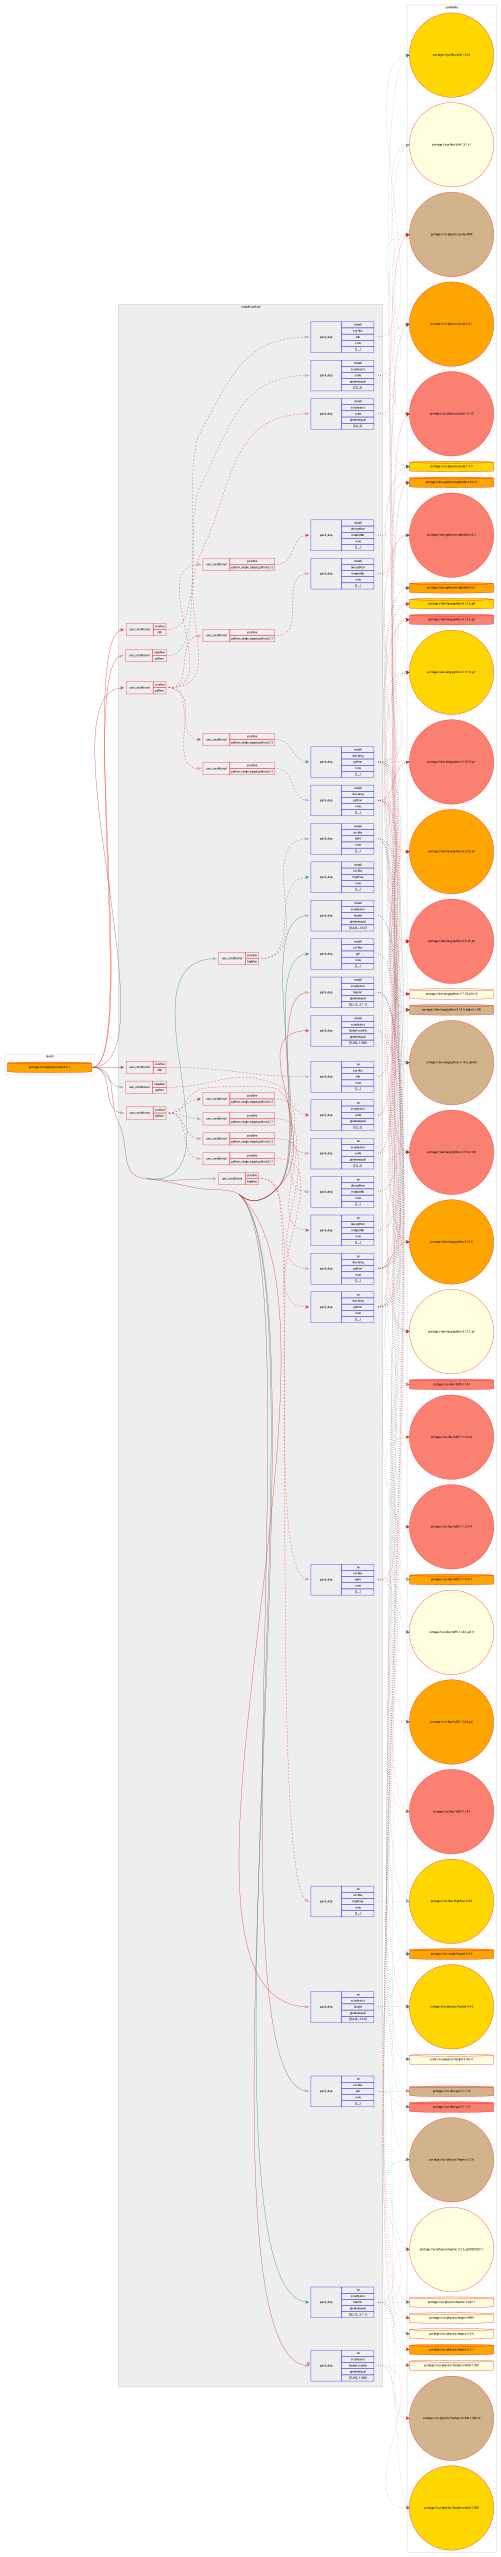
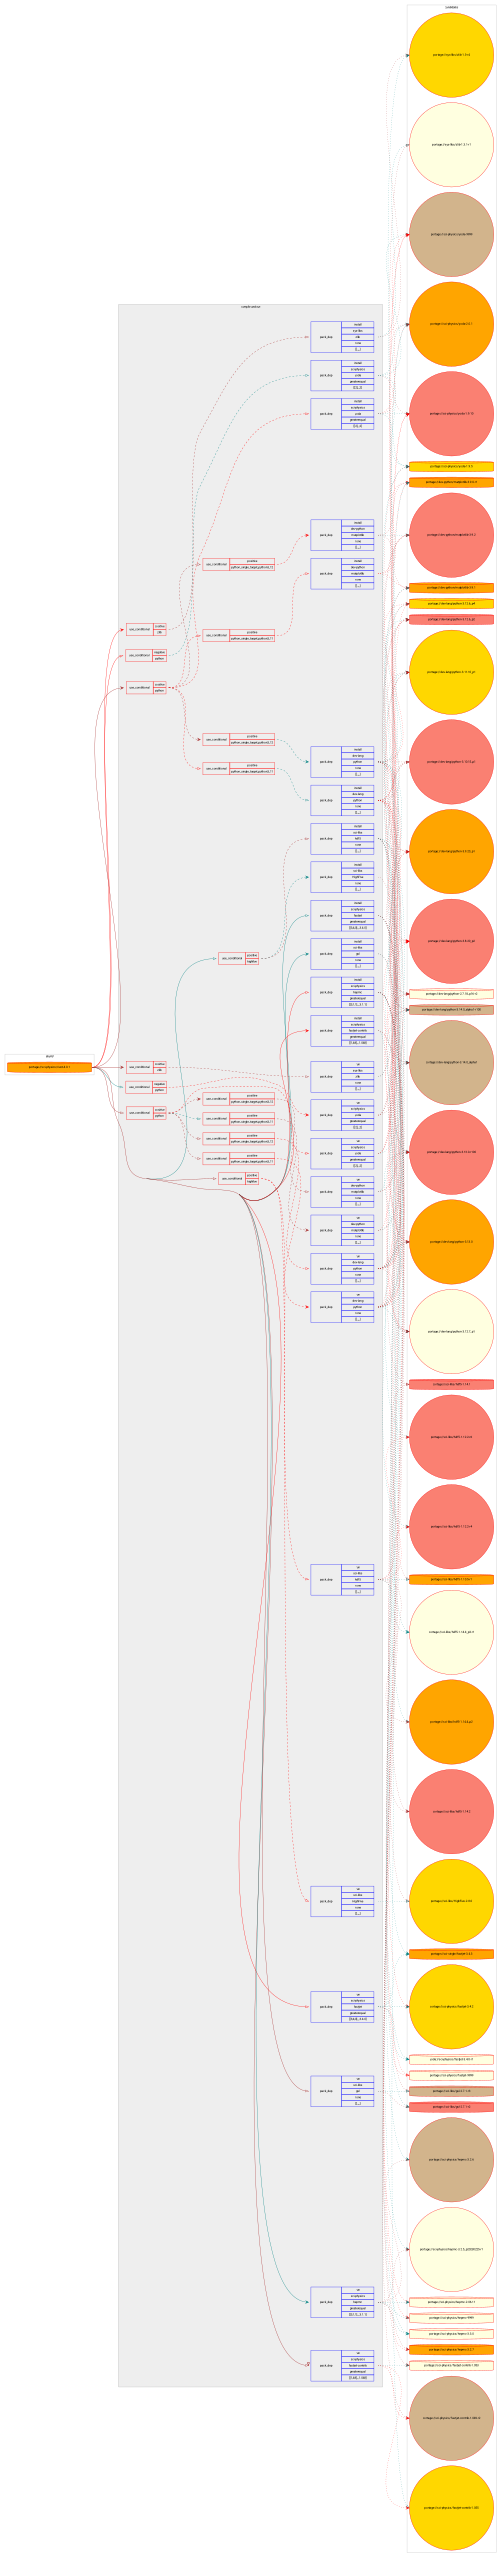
node "portage://sci-physics/fastjet-9999": added
